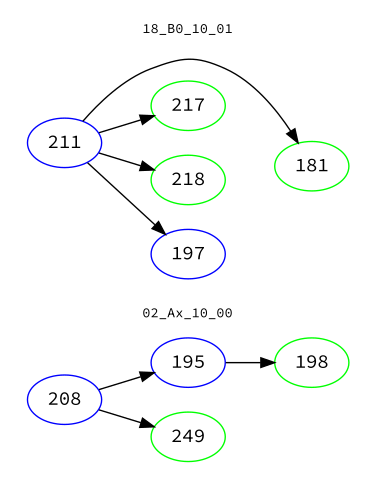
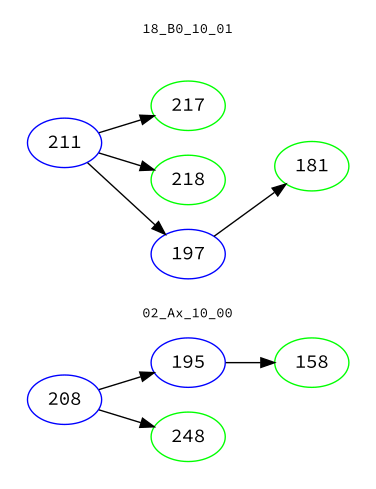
edge "211" -> "181": now "197" -> "181"
node "198": label "198" -> "158"
node "249": label "249" -> "248"
